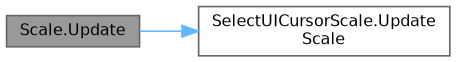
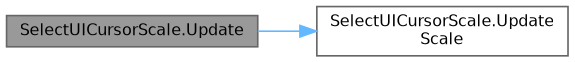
node "Scale.Update": label "Scale.Update" -> "SelectUICursorScale.Update"
